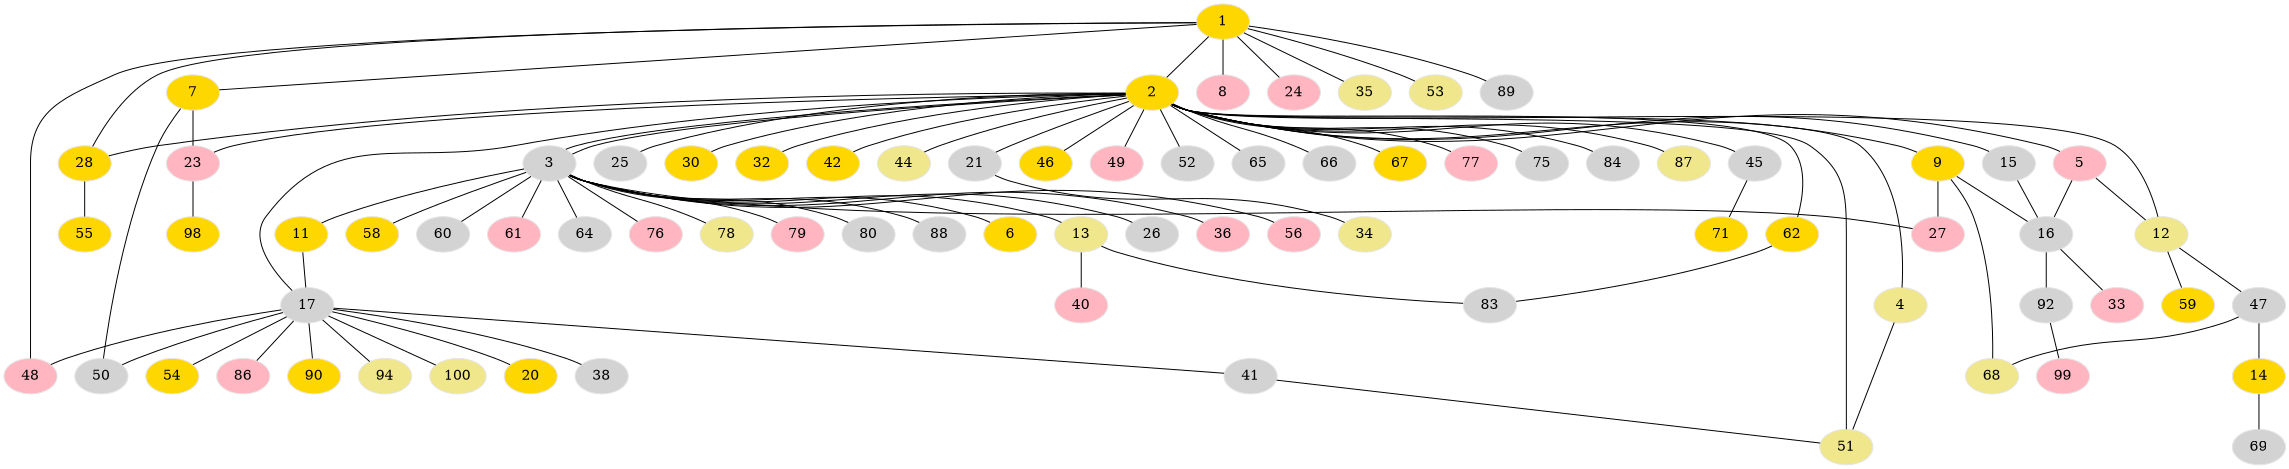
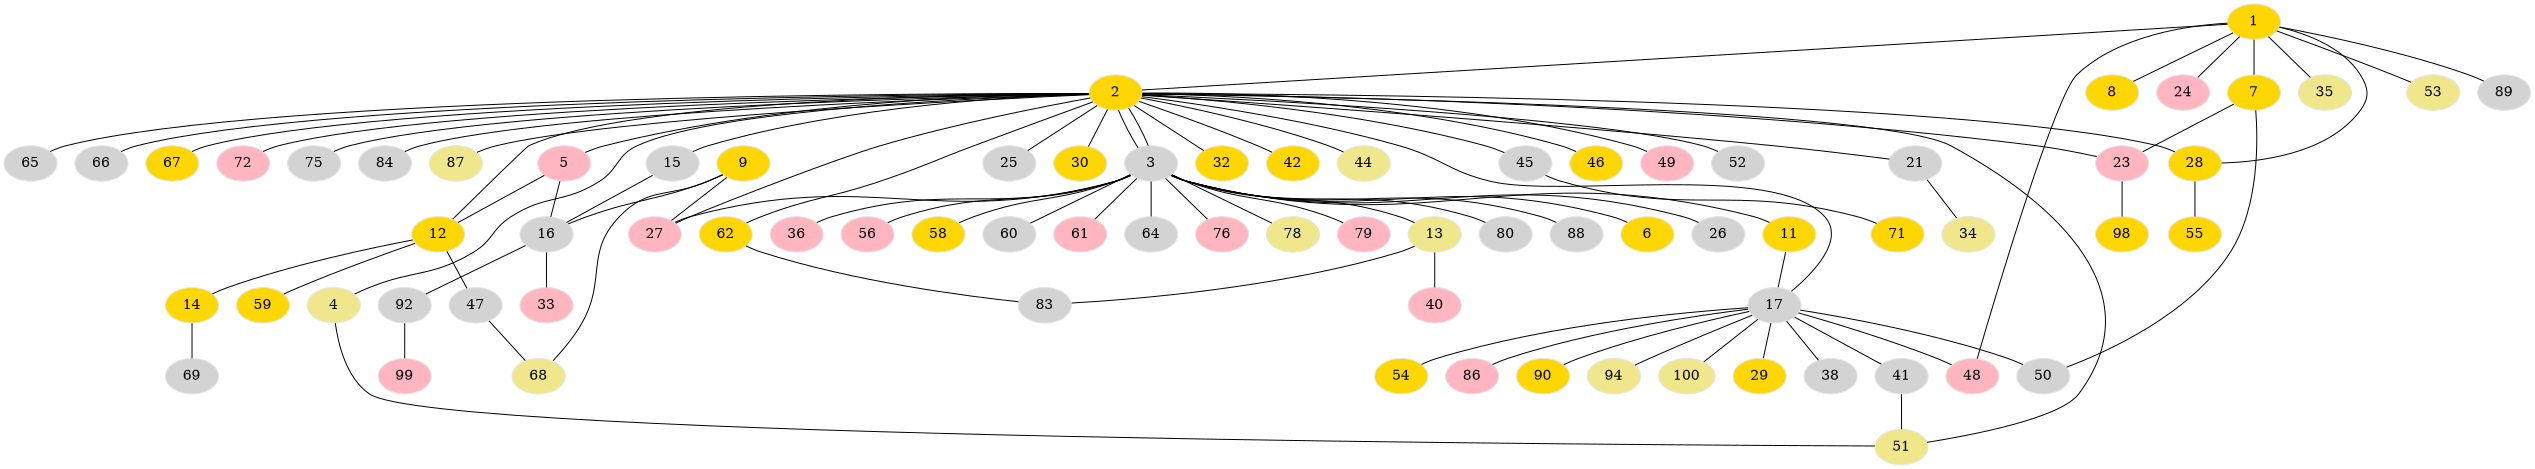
node "8": fillcolor lightpink -> gold
edge "2" -- "9": now "2" -- "27"
node "77": label "77" -> "72"
node "12": fillcolor khaki -> gold
edge "47" -- "14": now "12" -- "14"
node "20": label "20" -> "29"
